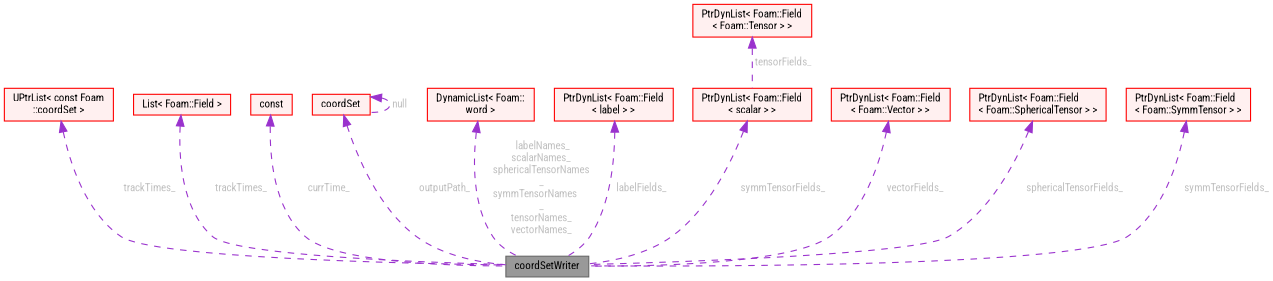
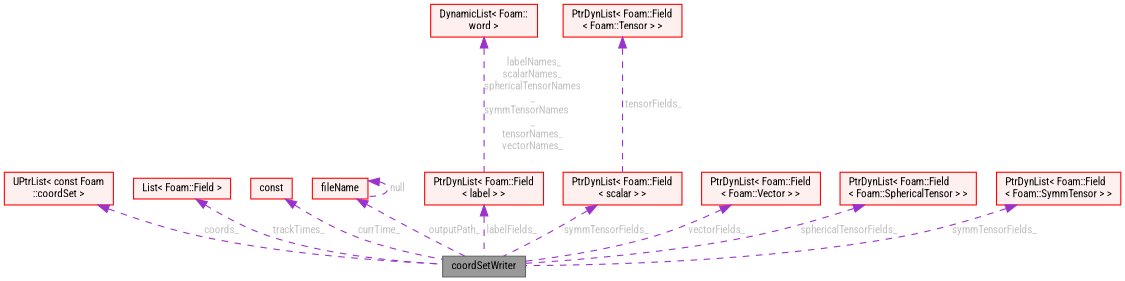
node "coordSet": label "coordSet" -> "fileName"
edge "coordSetWriter" -> "UPtrList< const Foam ::coordSet >": label " trackTimes_" -> " coords_"
edge "coordSetWriter" -> "DynamicList< Foam:: word >": now "PtrDynList< Foam::Field < label > >" -> "DynamicList< Foam:: word >"
